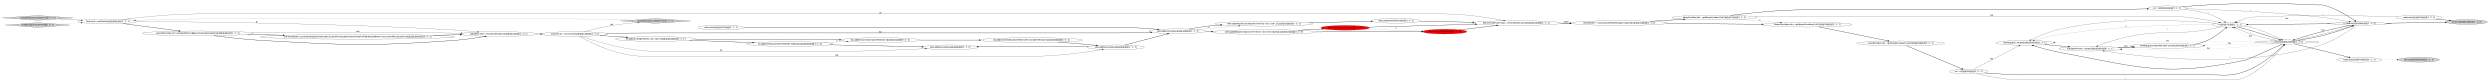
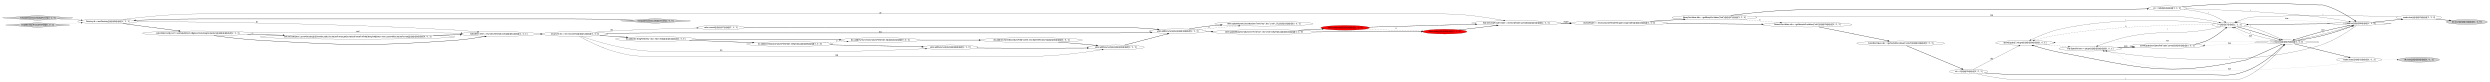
edge "testUpdateSameDocMultipleTimes['1', '0', '0']" -> "Directory dir = newDirectory()@@@3@@@['1', '1', '1']": style dashed -> bold
node "writer.shutdown()@@@20@@@['0', '0', '1']": removed
edge "i < r.maxDoc()@@@19@@@['1', '1', '0']" -> "dir.close()@@@24@@@['1', '1', '0']": now "i < r.maxDoc()@@@19@@@['1', '1', '0']" -> "reader.close()@@@23@@@['1', '1', '0']"
edge "Document doc = new Document()@@@12@@@['1', '1', '1']" -> "testUpdateSameDocMultipleTimes['1', '0', '0']": now "Document doc = new Document()@@@12@@@['1', '1', '1']" -> "writer.commit()@@@17@@@['1', '1', '1']"
edge "writer.addDocument(doc)@@@16@@@['1', '1', '1']" -> "writer.addDocument(doc)@@@9@@@['1', '1', '0']": reversed
edge "assertEquals(17,ndv.get(i))@@@28@@@['0', '0', '1']" -> "final BytesRef term = sdv.get(i)@@@29@@@['0', '0', '1']": style bold -> dashed
edge "i < r.maxDoc()@@@26@@@['1', '1', '1']" -> "final BytesRef term = sdv.get(i)@@@29@@@['0', '0', '1']": now "reader.close()@@@32@@@['0', '0', '1']" -> "final BytesRef term = sdv.get(i)@@@29@@@['0', '0', '1']"
